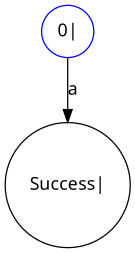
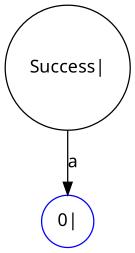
edge "0|" -> "Success|": reversed
